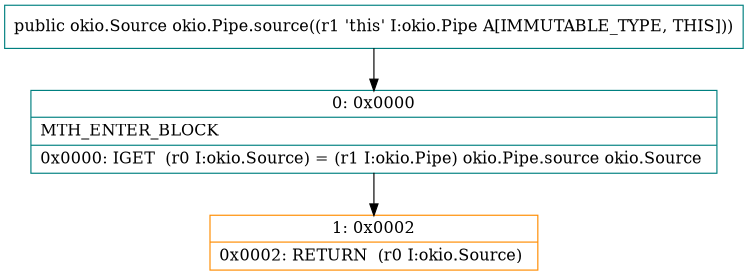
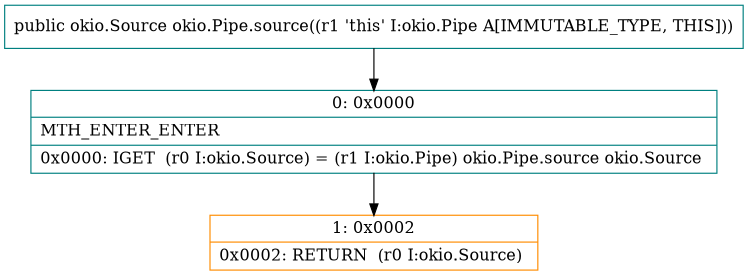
node "0: 0x0000": text "MTH_ENTER_BLOCK" -> "MTH_ENTER_ENTER"
